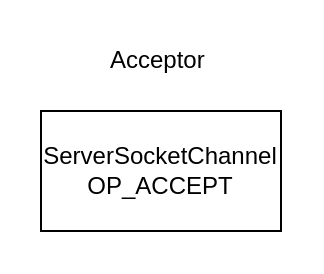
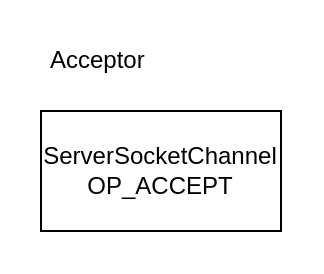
node "Acceptor": moved (167, 61) -> (107, 61)
